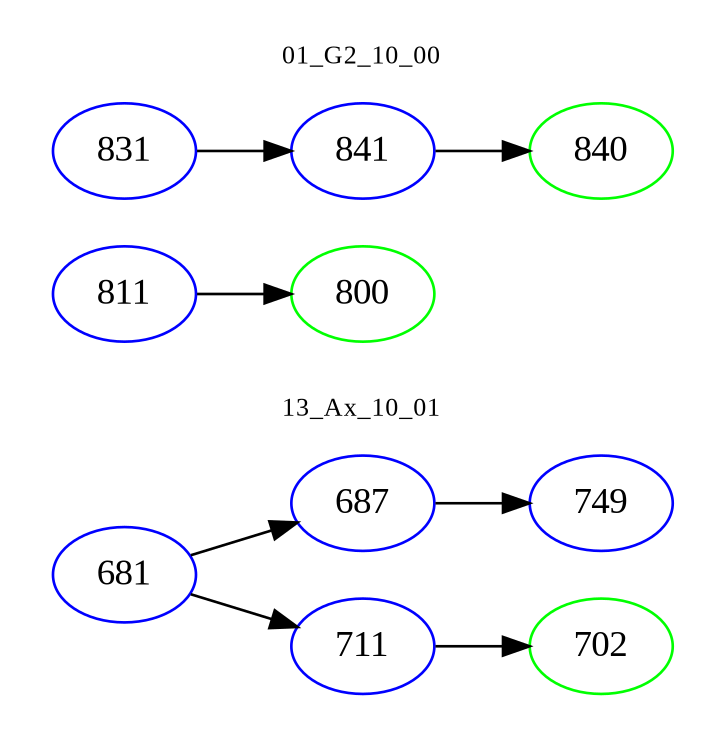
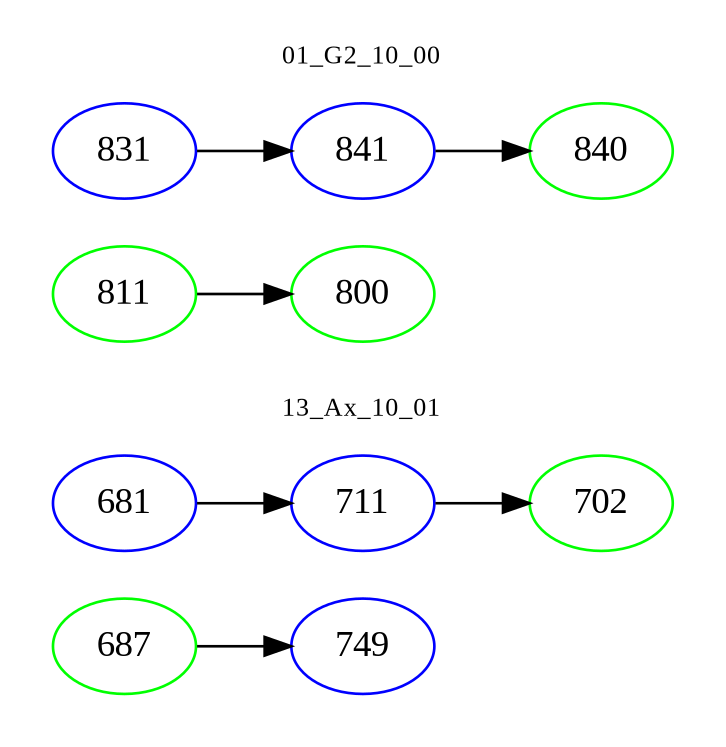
node "811": color blue -> green
node "687": color blue -> green
edge "681" -> "687": removed
